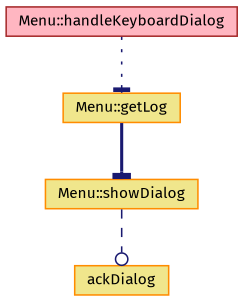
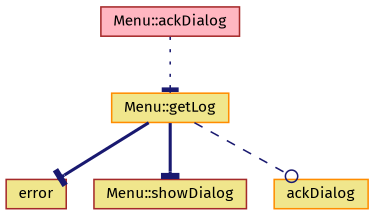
node "Menu::handleKeyboardDialog": label "Menu::handleKeyboardDialog" -> "Menu::ackDialog"
node "error": added
node "Menu::showDialog": color darkorange -> brown
edge "Menu::showDialog" -> "ackDialog": now "Menu::getLog" -> "ackDialog"
